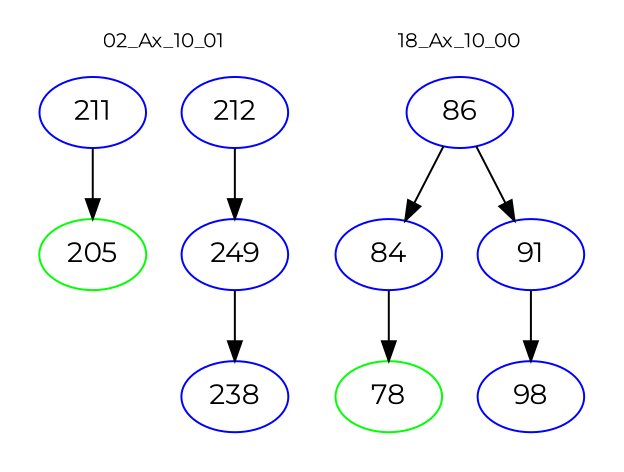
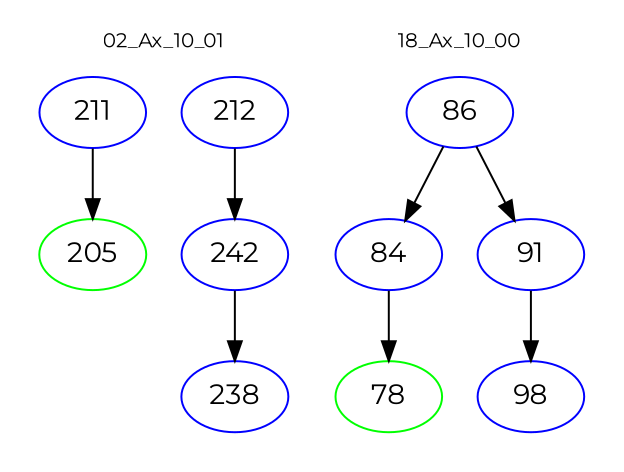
node "249": label "249" -> "242"
